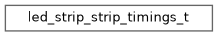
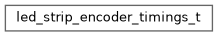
node "led_strip_strip_timings_t": label "led_strip_strip_timings_t" -> "led_strip_encoder_timings_t"
